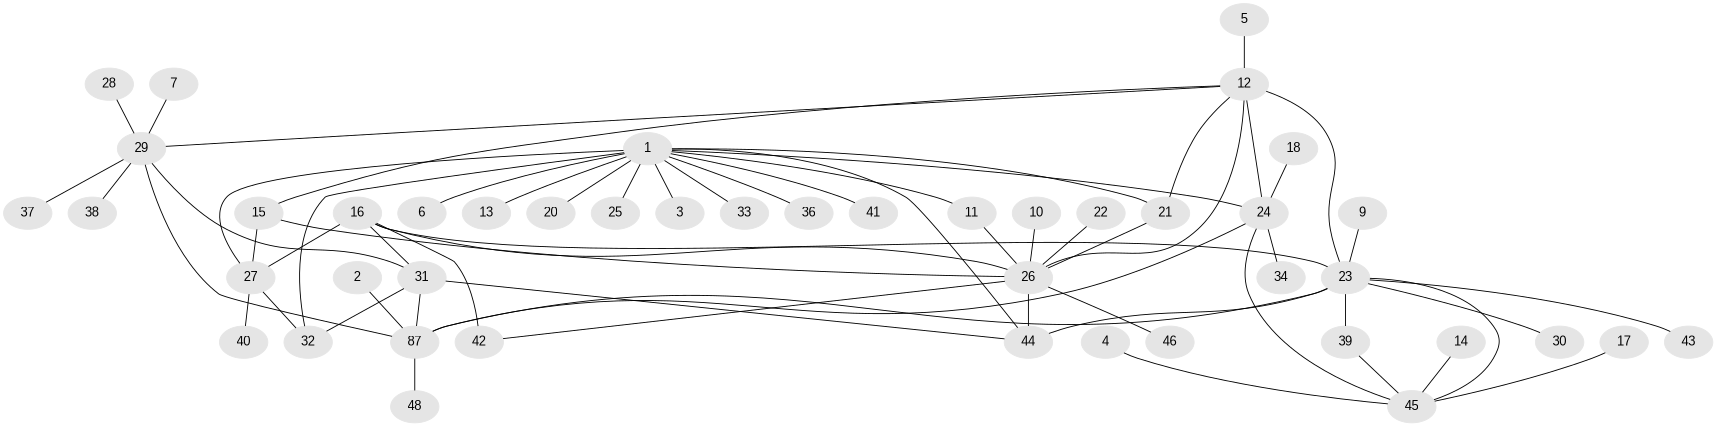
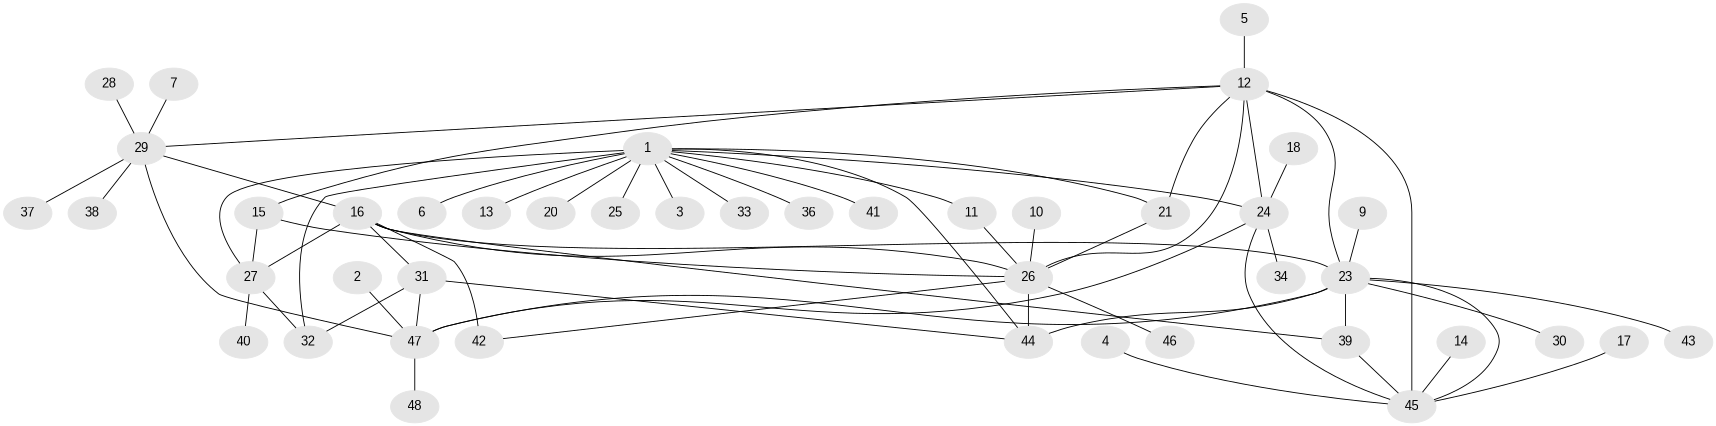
edge "12" -- "45": added
node "22": removed
edge "29" -- "31": now "29" -- "16"
edge "16" -- "39": added
node "87": label "87" -> "47"
